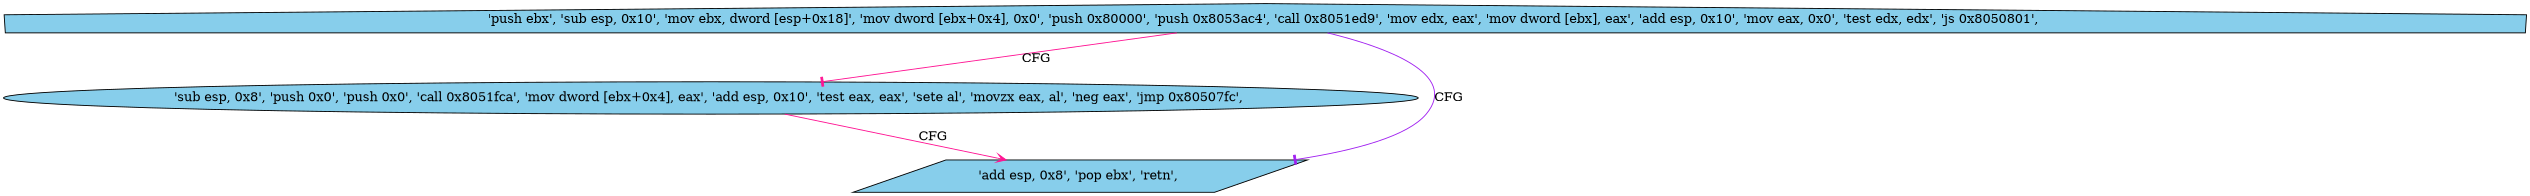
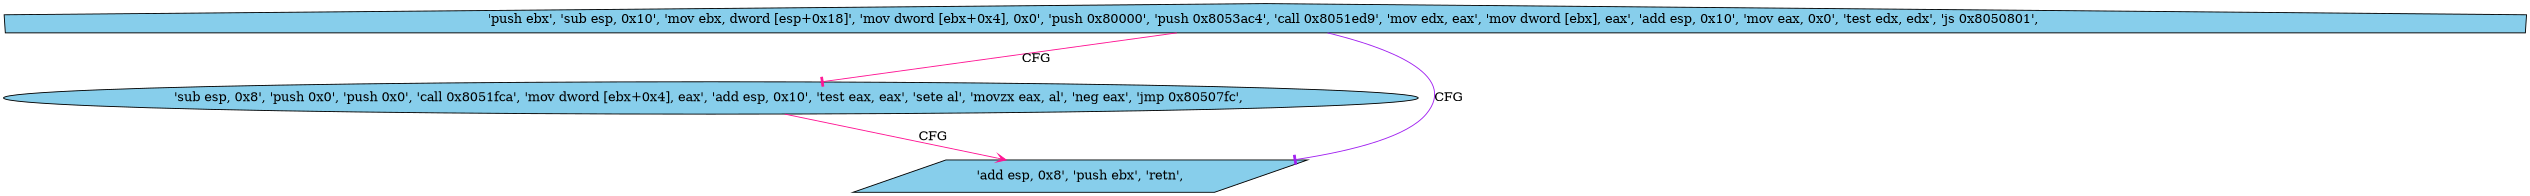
node "'add esp, 0x8', 'pop ebx', 'retn',": label "'add esp, 0x8', 'pop ebx', 'retn'," -> "'add esp, 0x8', 'push ebx', 'retn',"
